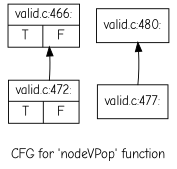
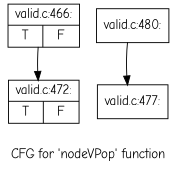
edge "valid.c:472:" -> "valid.c:466:": reversed
edge "valid.c:477:" -> "valid.c:480:": reversed
